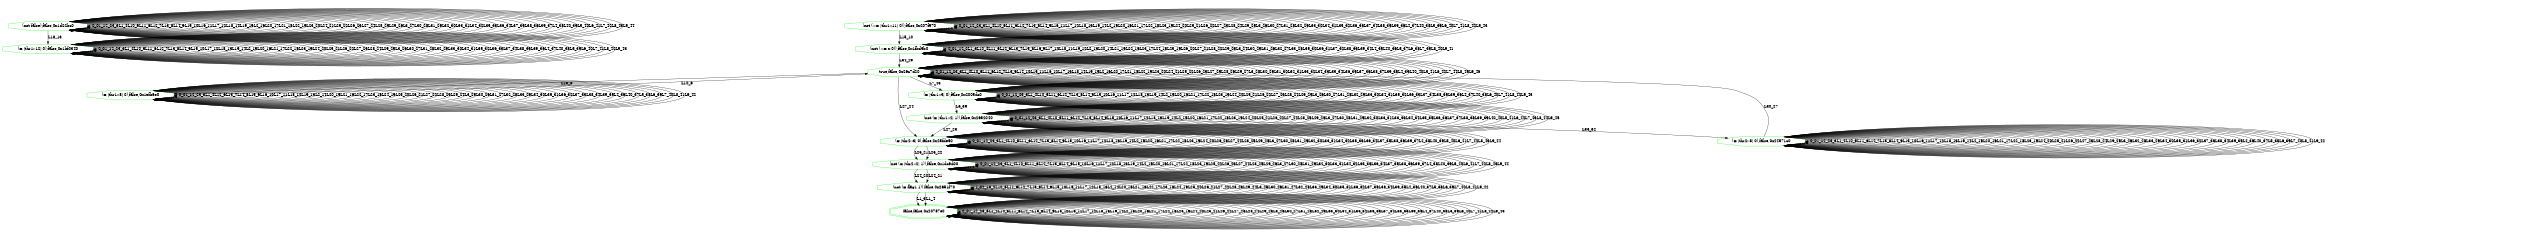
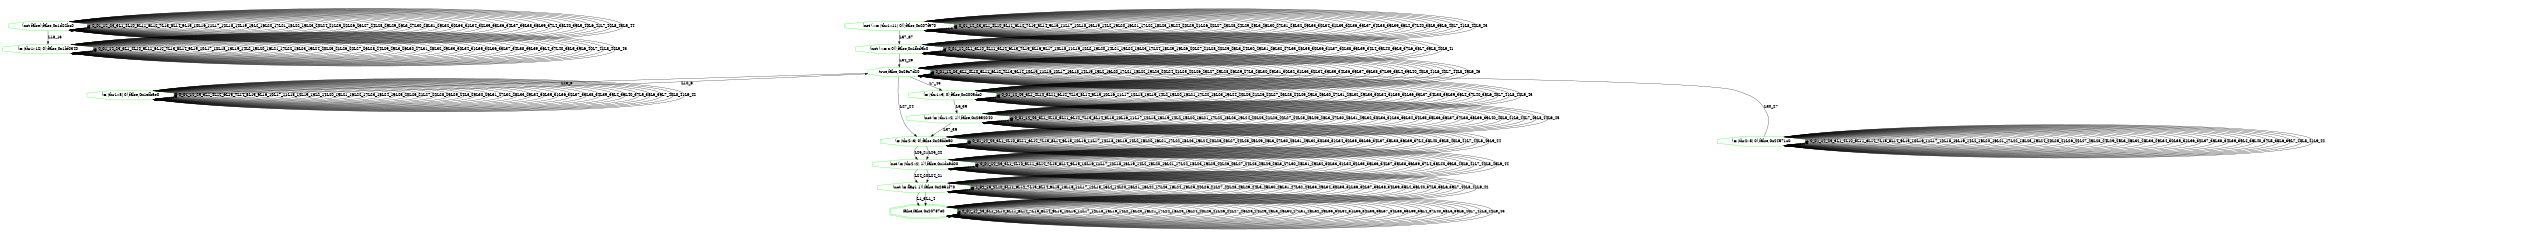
edge "(not (<= |thr1::11| 0)),false,0x207f970" -> "(not (<= x 0)),false,0x1fbd9b0": label "L15_10" -> "L37_37"
edge "(not (= |thr1::2| 1)),false,0x2652040" -> "(= |thr2::8| 0),false,0x24571c0": removed, label "L33_32"
edge "(not (= |thr1::2| 1)),false,0x2652040" -> "(= |thr2::3| 0),false,0x25fde50": label "L27_23" -> "L37_36"
